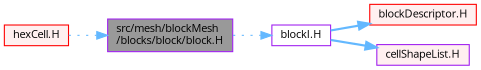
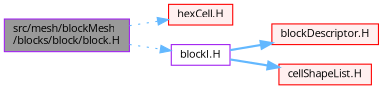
edge "hexCell.H" -> "src/mesh/blockMesh /blocks/block/block.H": reversed
node "cellShapeList.H": color purple -> red
